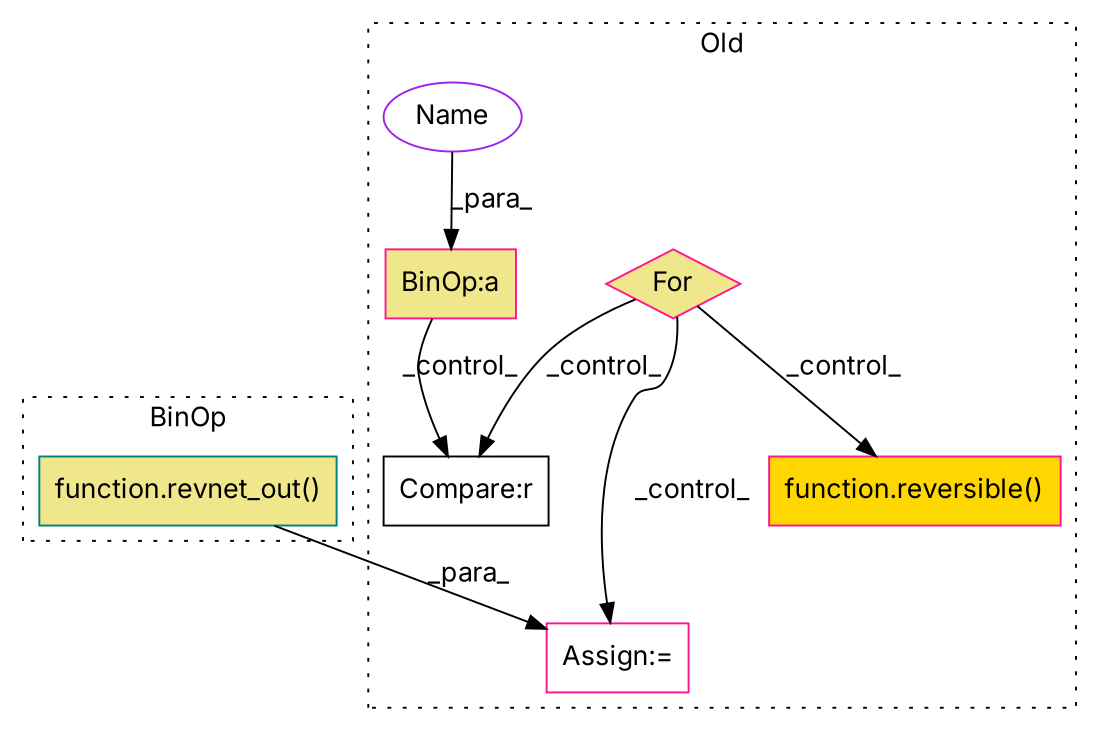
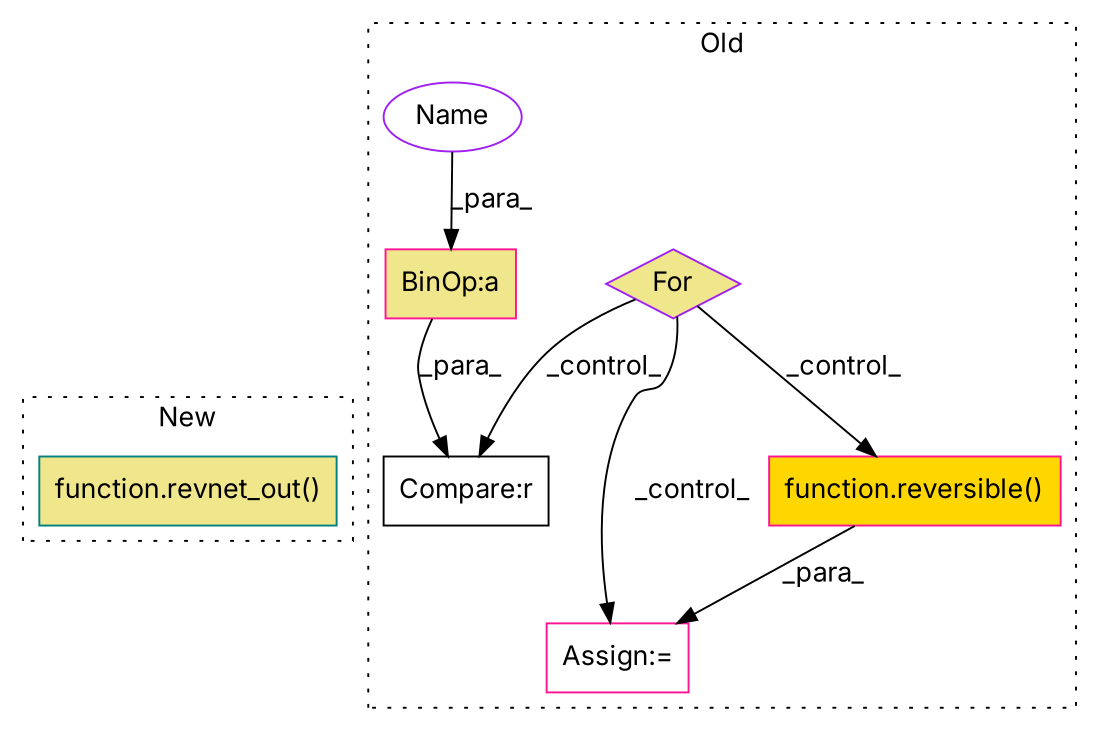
node "For": color deeppink -> purple
edge "BinOp:a" -> "Compare:r": label "_control_" -> "_para_"
cluster "BinOp": label "BinOp" -> "New"
edge "function.revnet_out()" -> "Assign:=": now "function.reversible()" -> "Assign:="
